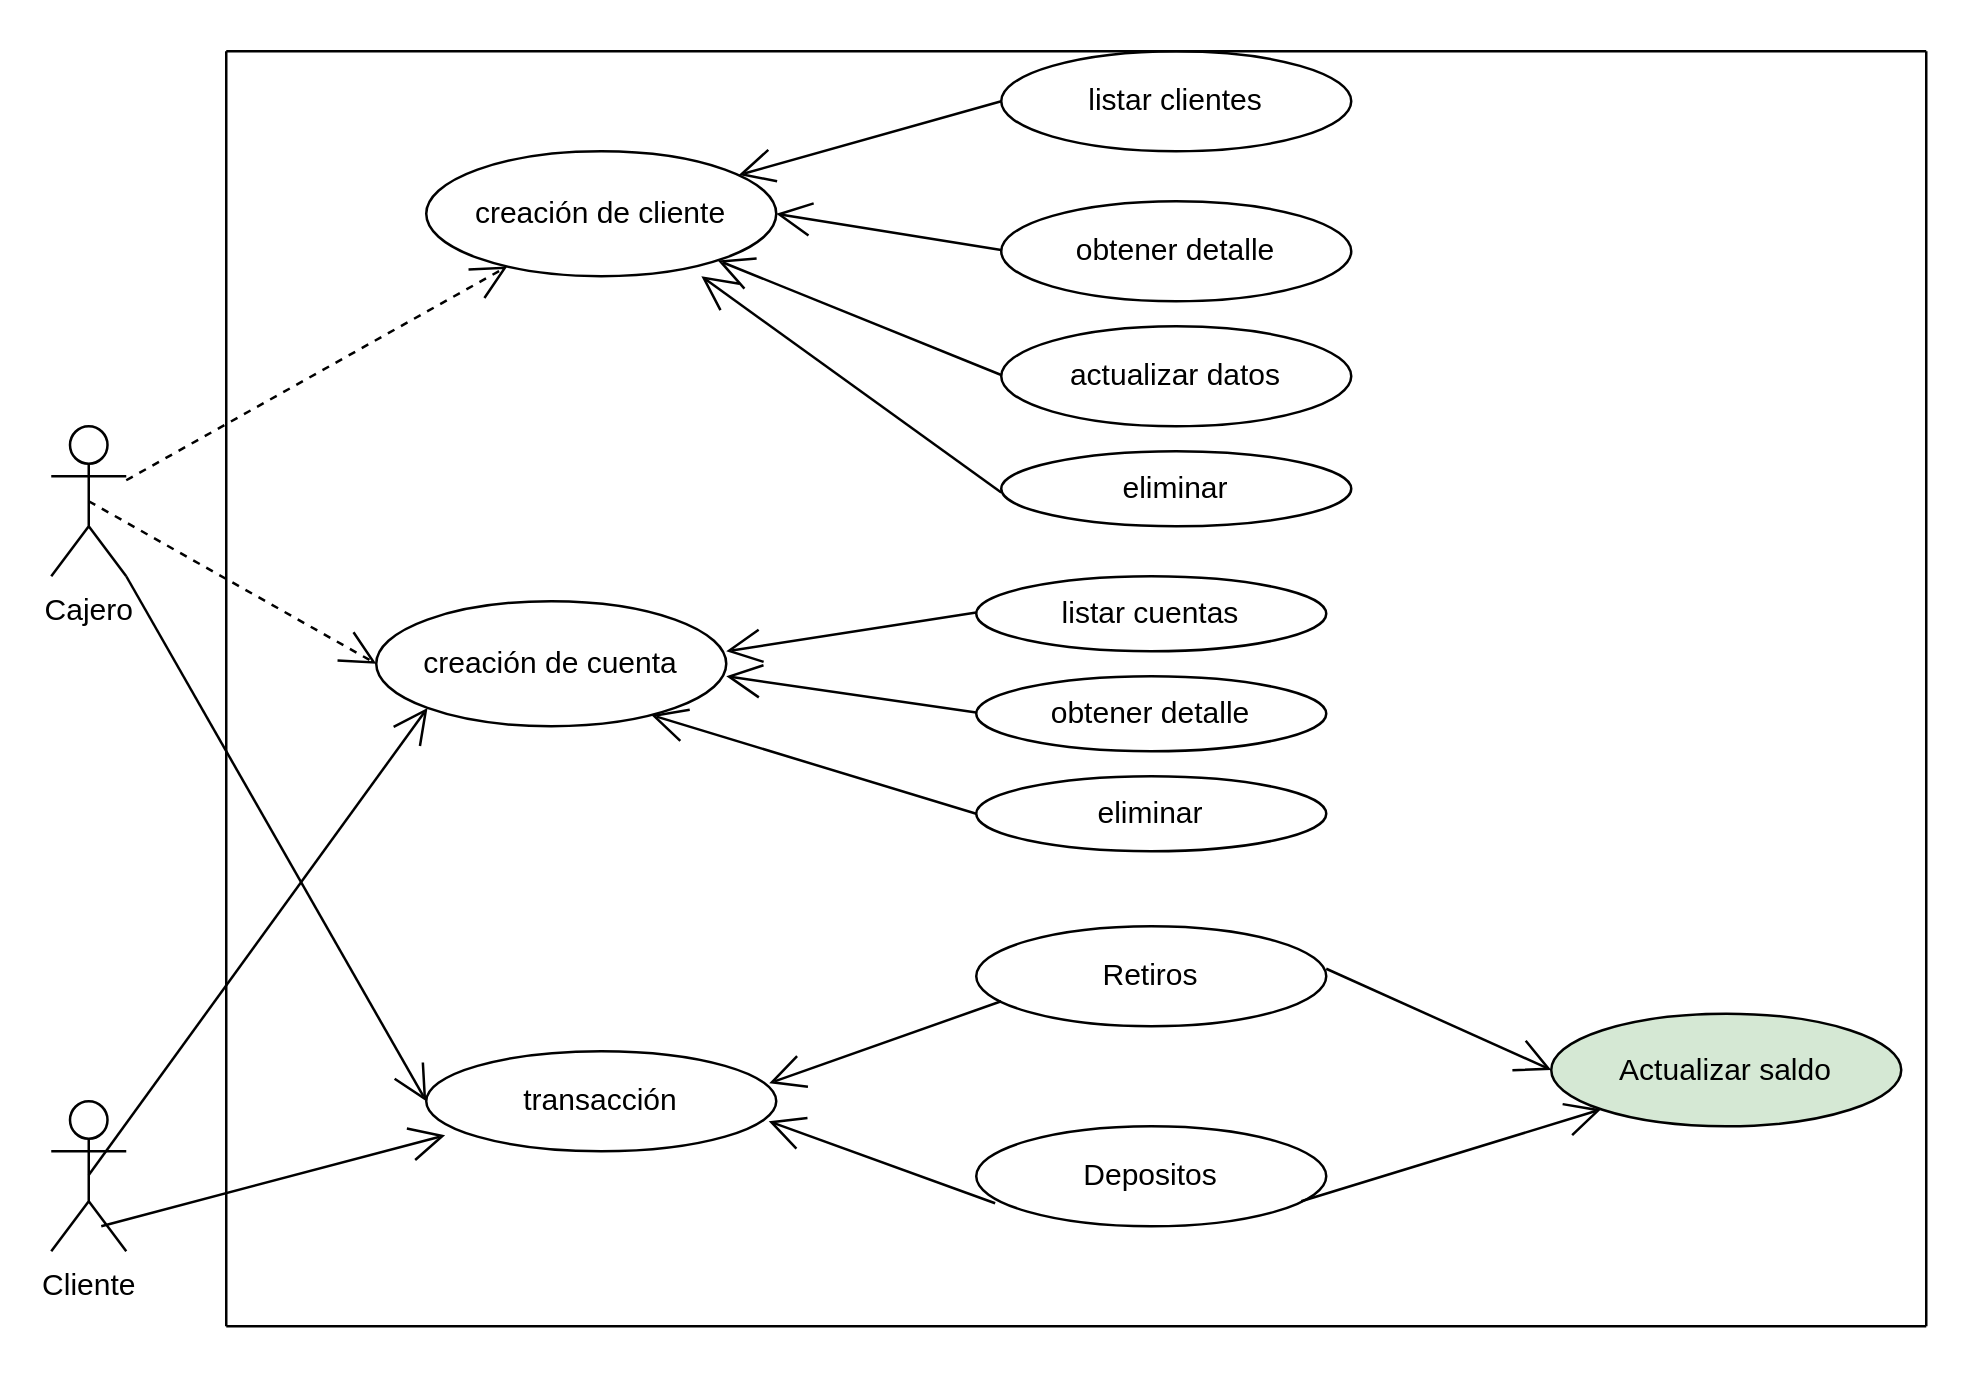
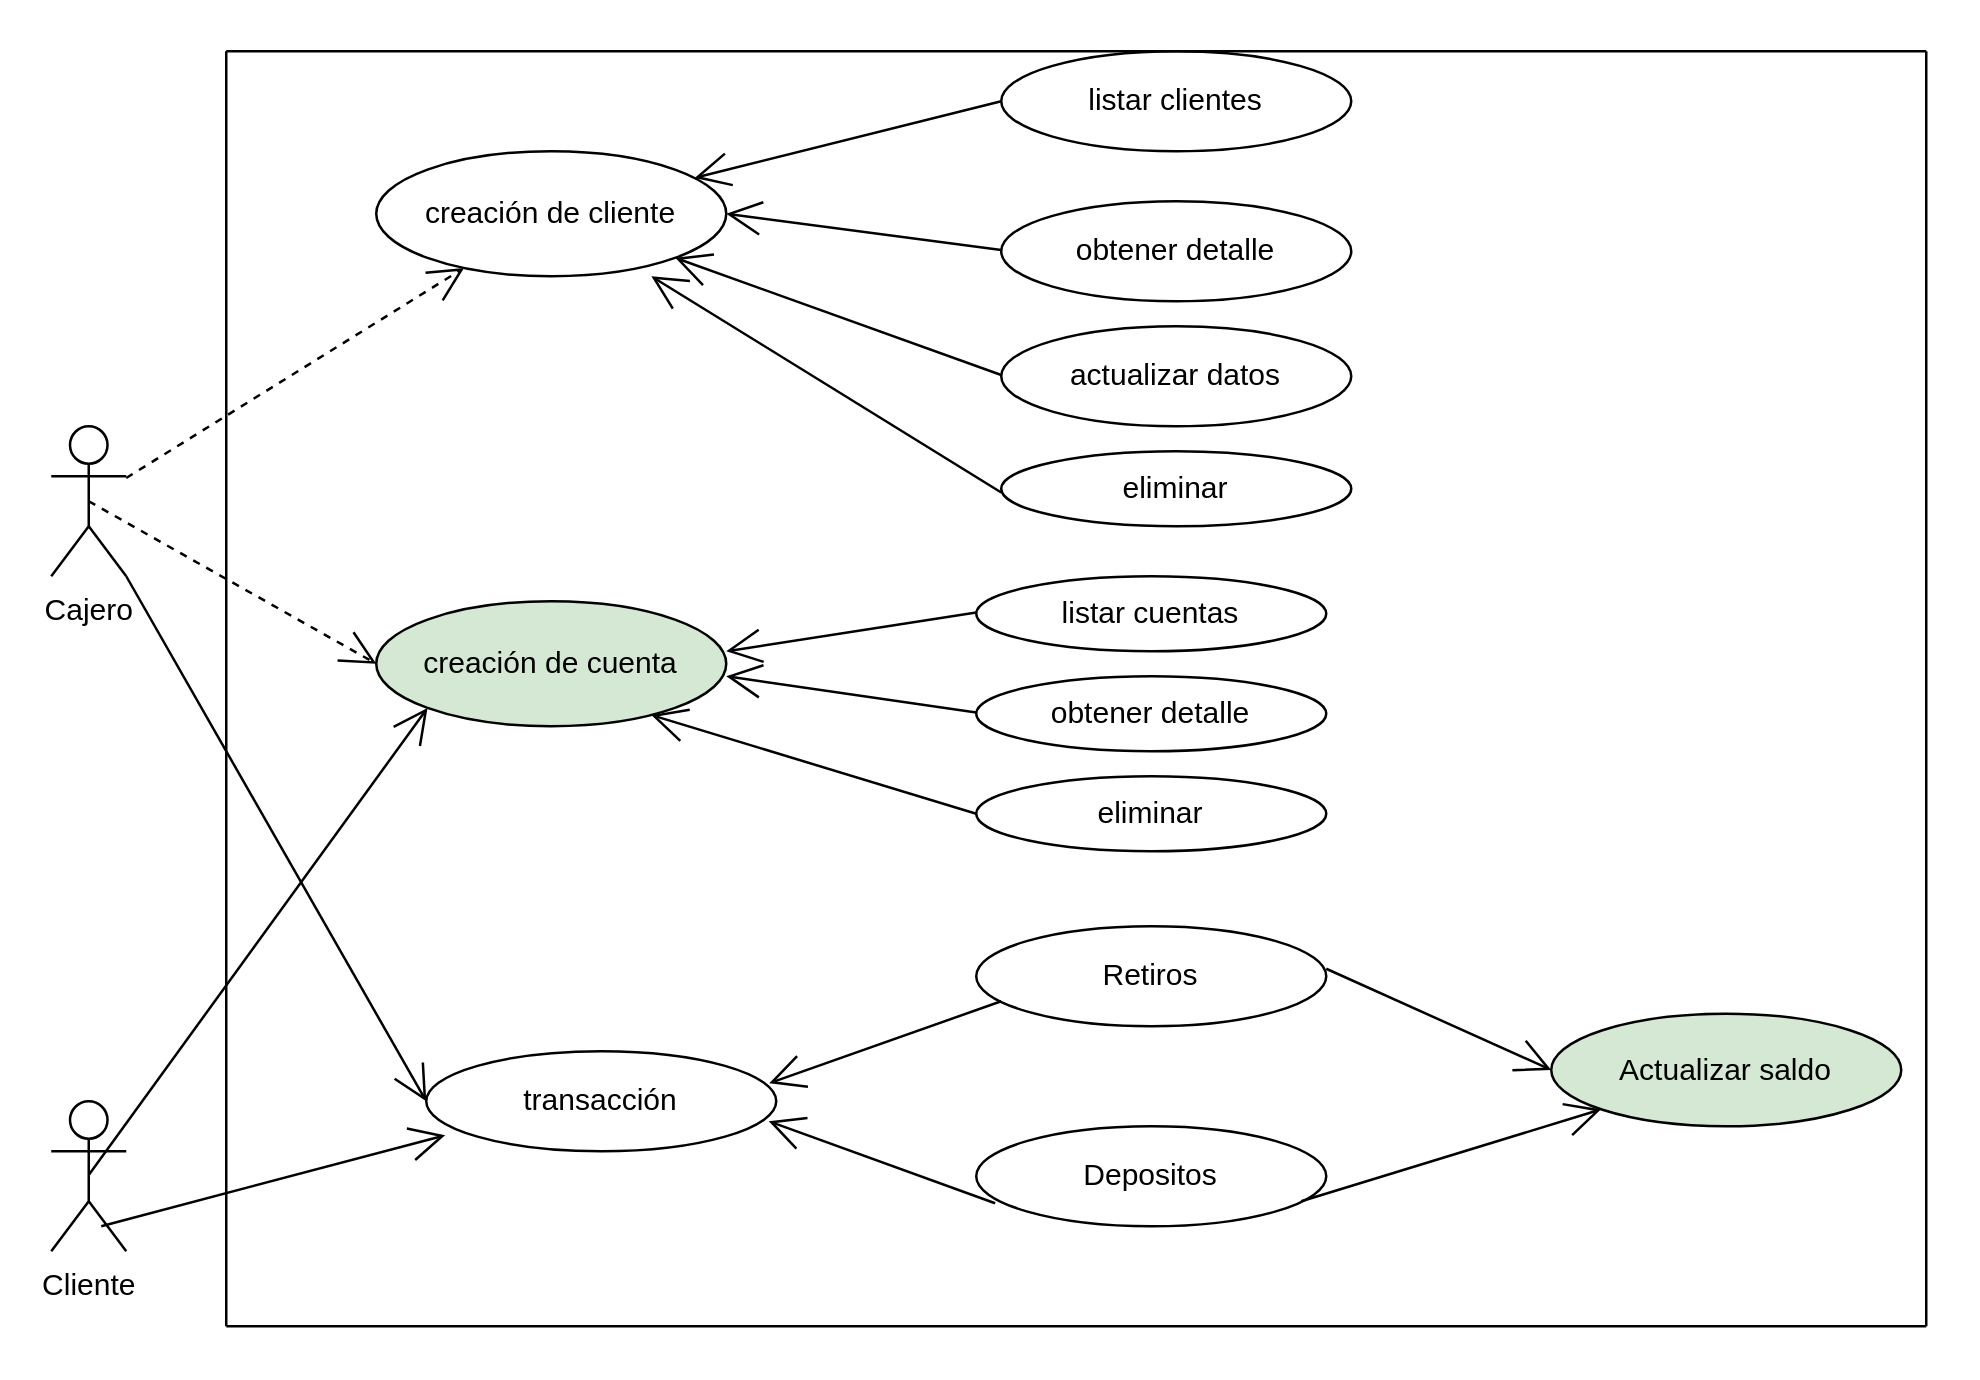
node "creación de cliente": moved (601, 214) -> (551, 214)
node "creación de cuenta": fillcolor #ffffff -> #d5e8d4
